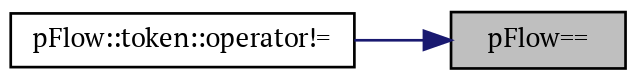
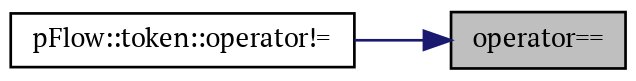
node "pFlow==": label "pFlow==" -> "operator=="
